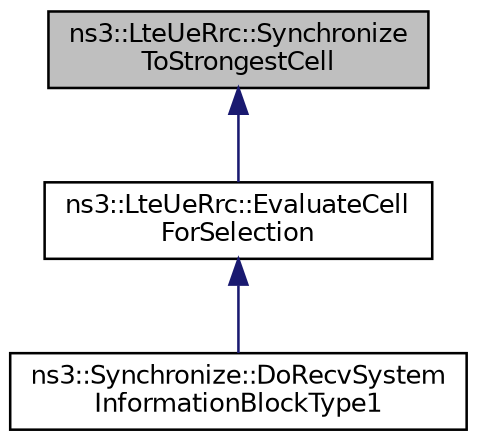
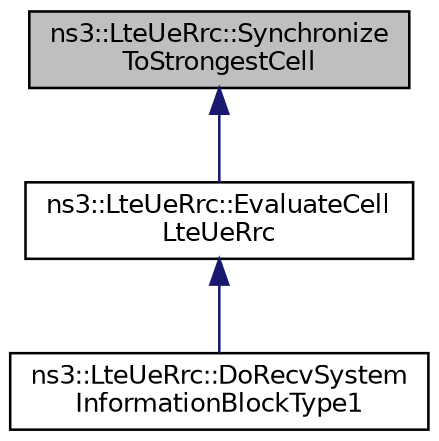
node "ns3::LteUeRrc::EvaluateCell ForSelection": label "ns3::LteUeRrc::EvaluateCell ForSelection" -> "ns3::LteUeRrc::EvaluateCell LteUeRrc"
node "ns3::Synchronize::DoRecvSystem InformationBlockType1": label "ns3::Synchronize::DoRecvSystem InformationBlockType1" -> "ns3::LteUeRrc::DoRecvSystem InformationBlockType1"
